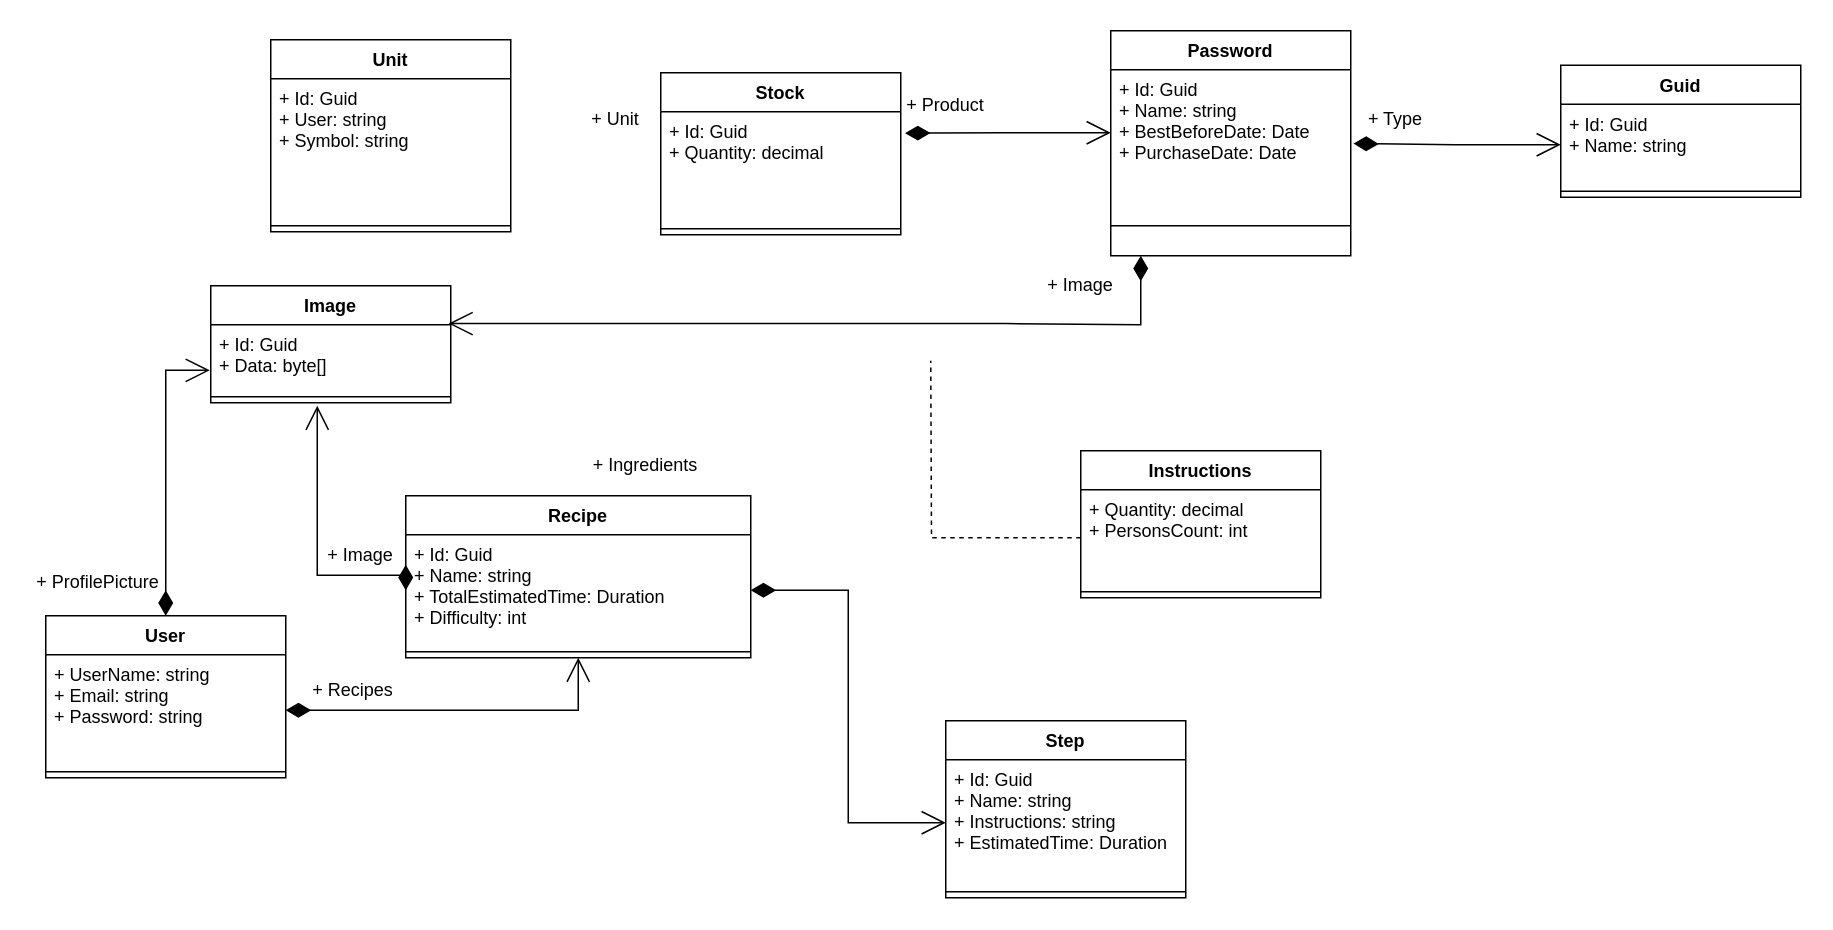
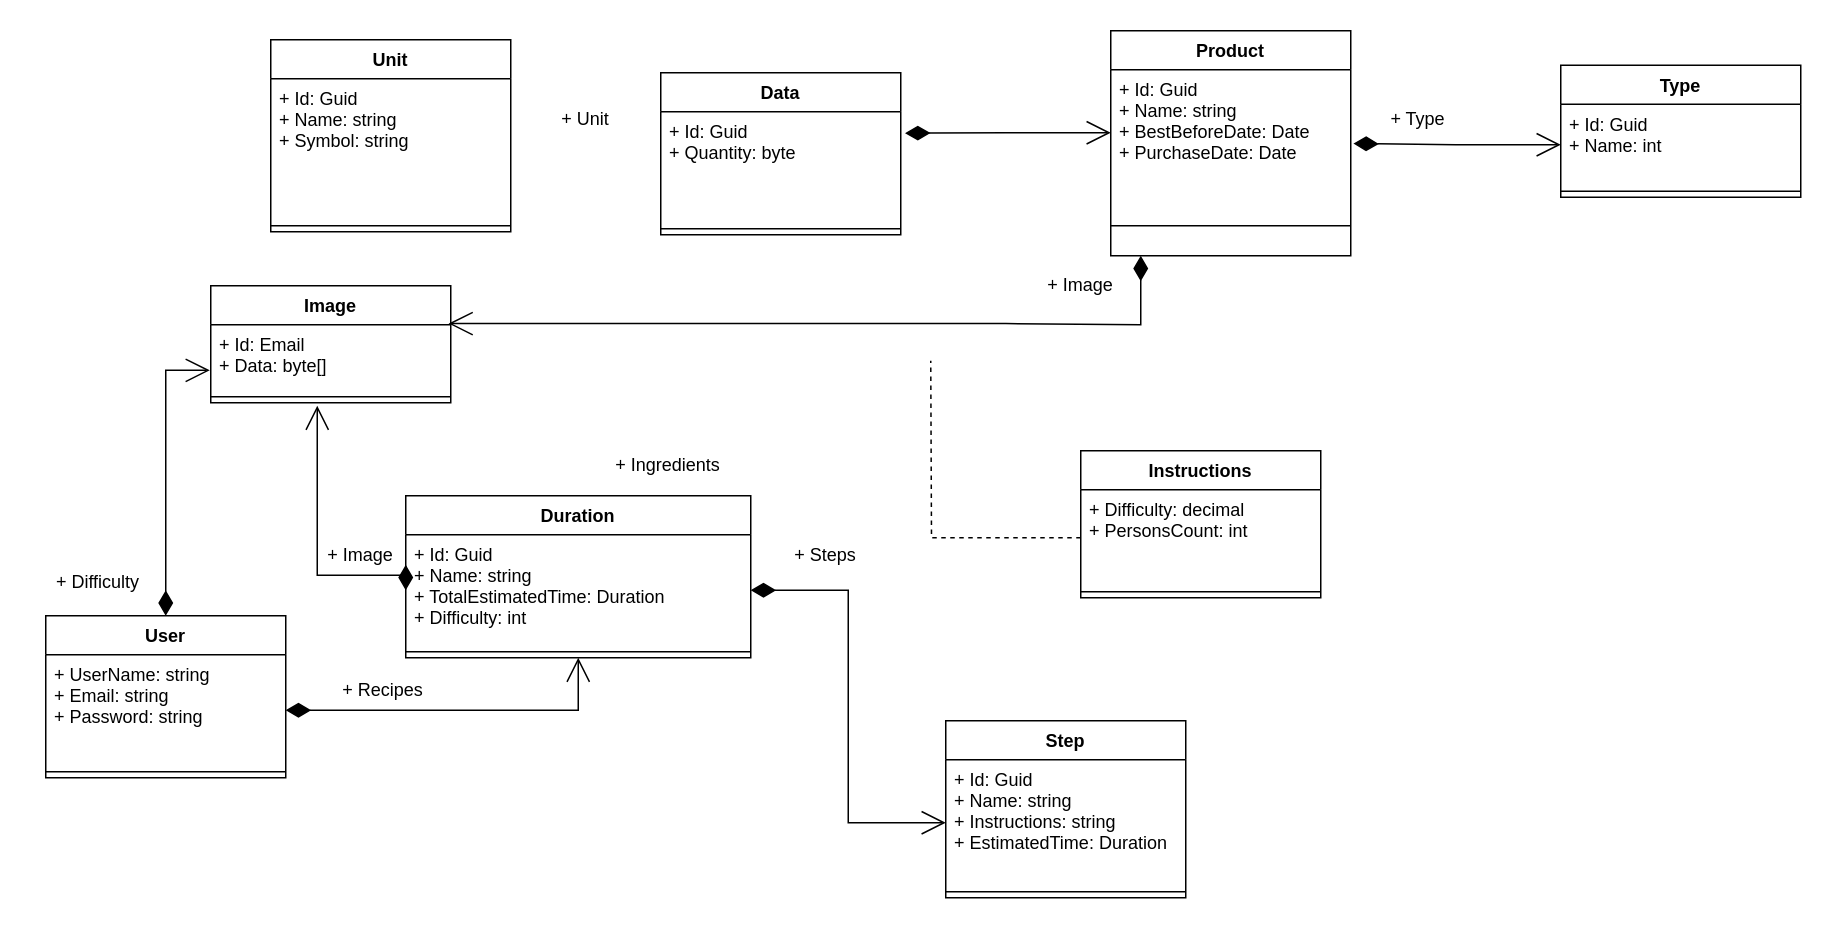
node "Password": label "Password" -> "Product"
node "Guid": label "Guid" -> "Type"
node "Stock": label "Stock" -> "Data"
node "+ Id: Guid + User: string + Symbol: string": label "+ Id: Guid + User: string + Symbol: string" -> "+ Id: Guid + Name: string + Symbol: string"
node "+ Product": removed
node "+ Unit": moved (616, 119) -> (586, 119)
node "+ Type": moved (1396, 119) -> (1418, 119)
node "+ Id: Guid + Name: string": label "+ Id: Guid + Name: string" -> "+ Id: Guid + Name: int"
node "+ Id: Guid + Quantity: decimal": label "+ Id: Guid + Quantity: decimal" -> "+ Id: Guid + Quantity: byte"
node "+ Id: Guid + Data: byte[]": label "+ Id: Guid + Data: byte[]" -> "+ Id: Email + Data: byte[]"
node "+ Ingredients": moved (646, 466) -> (668, 466)
node "+ Quantity: decimal + PersonsCount: int": label "+ Quantity: decimal + PersonsCount: int" -> "+ Difficulty: decimal + PersonsCount: int"
node "Recipe": label "Recipe" -> "Duration"
node "+ Steps": added
node "+ ProfilePicture": label "+ ProfilePicture" -> "+ Difficulty"
node "+ Recipes": moved (353, 691) -> (383, 691)
